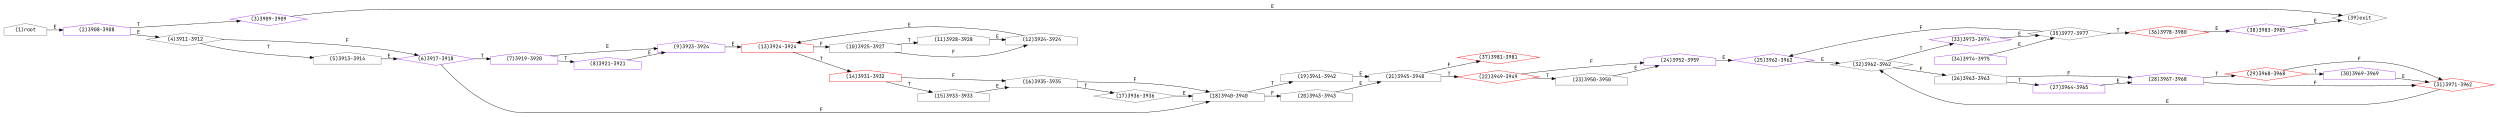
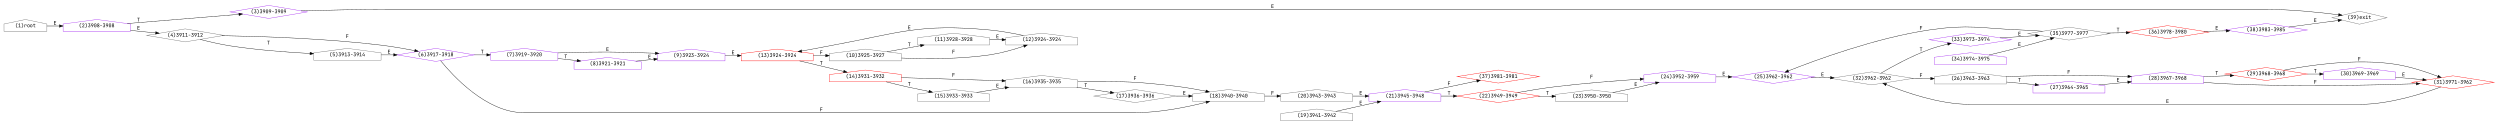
node "(21)3945-3948": color gray40 -> purple
edge "(18)3940-3940" -> "(19)3941-3942": removed, label "T"
